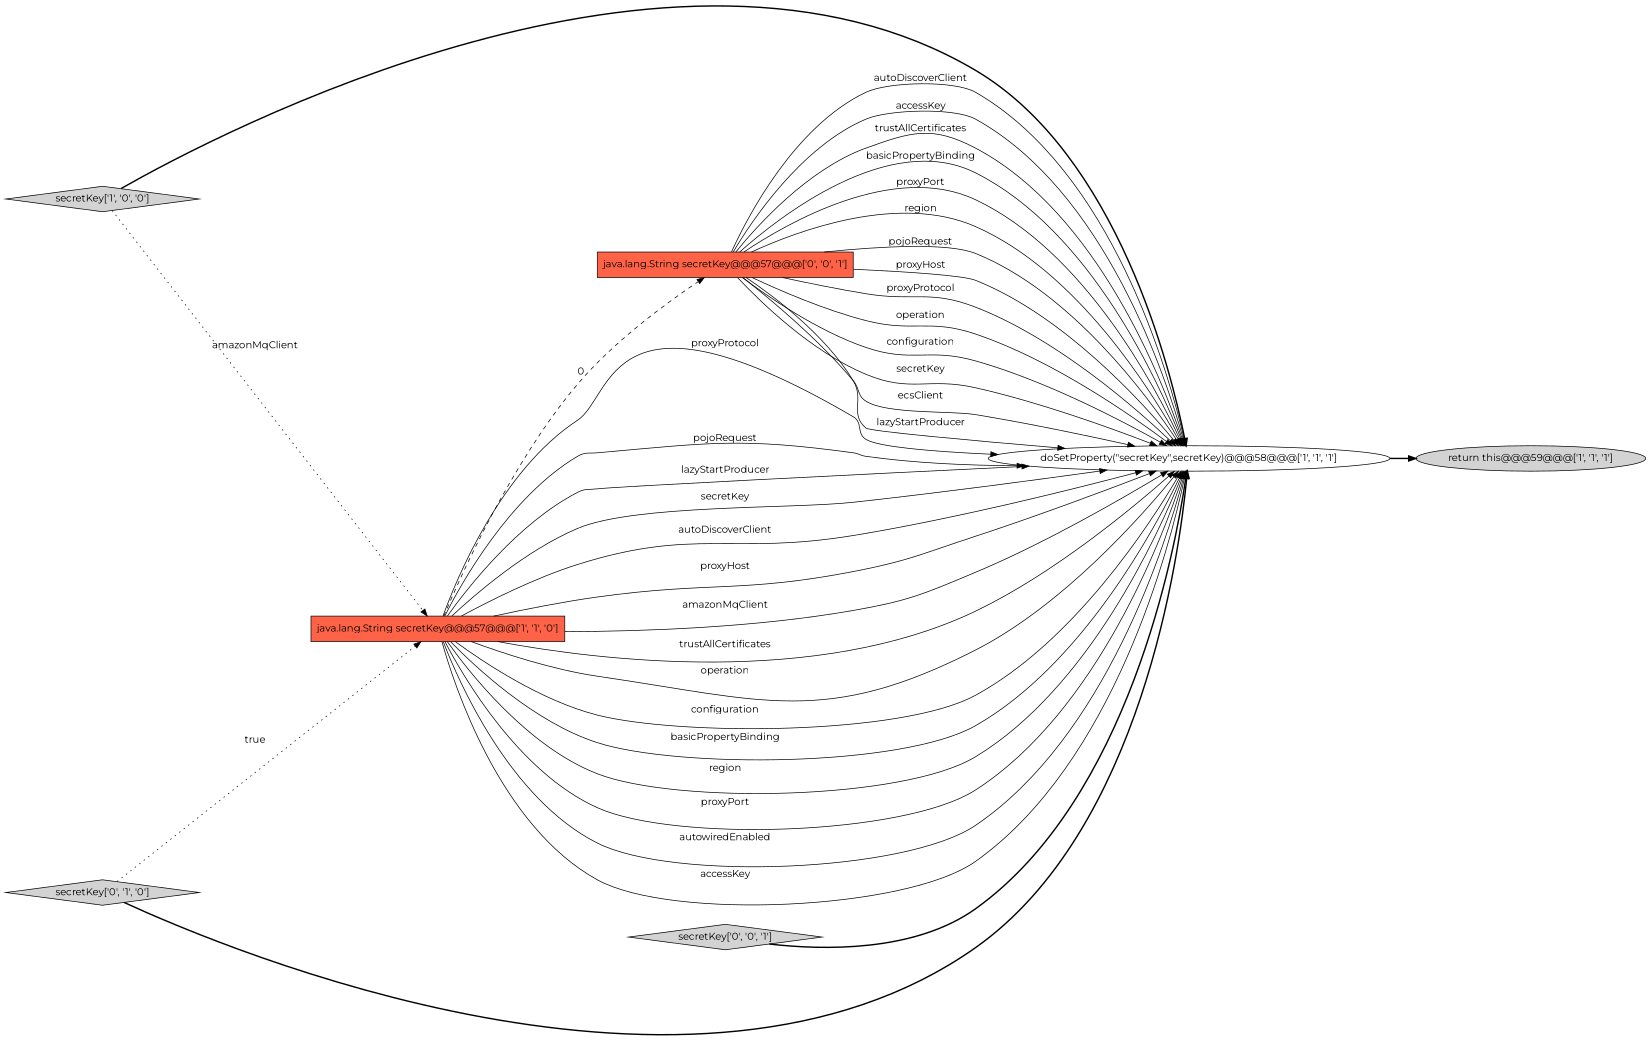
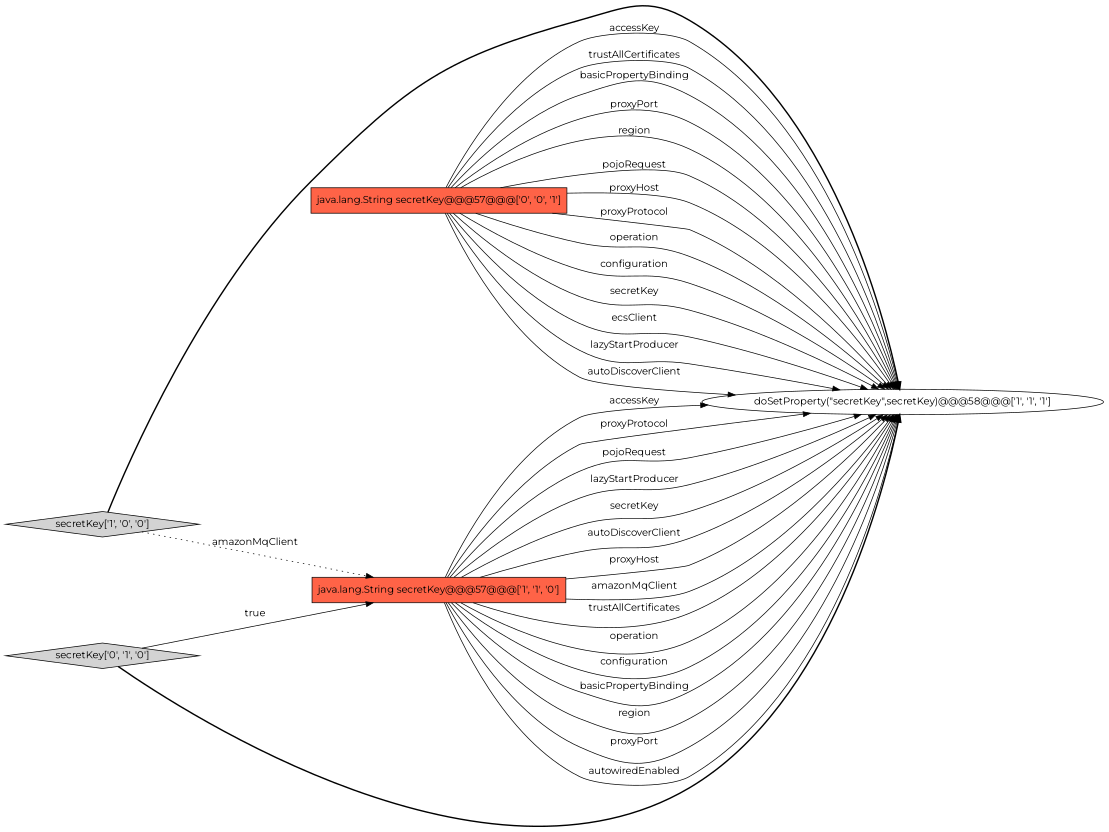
edge "java.lang.String secretKey@@@57@@@['1', '1', '0']" -> "java.lang.String secretKey@@@57@@@['0', '0', '1']": removed, label "0"
node "return this@@@59@@@['1', '1', '1']": removed
edge "secretKey['0', '1', '0']" -> "java.lang.String secretKey@@@57@@@['1', '1', '0']": style dotted -> solid
node "secretKey['0', '0', '1']": removed
